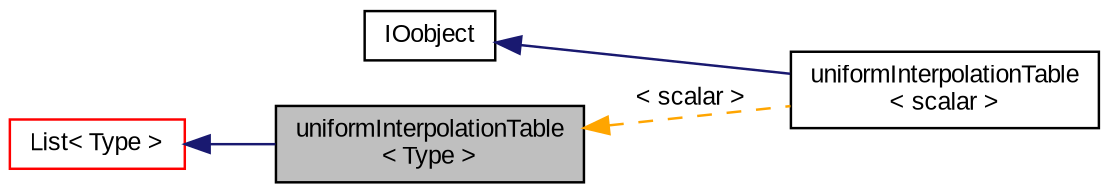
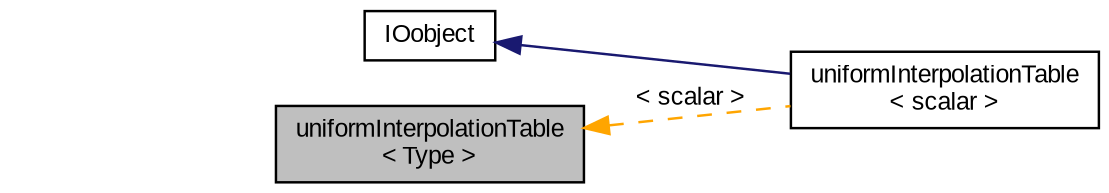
node "List< Type >": removed
